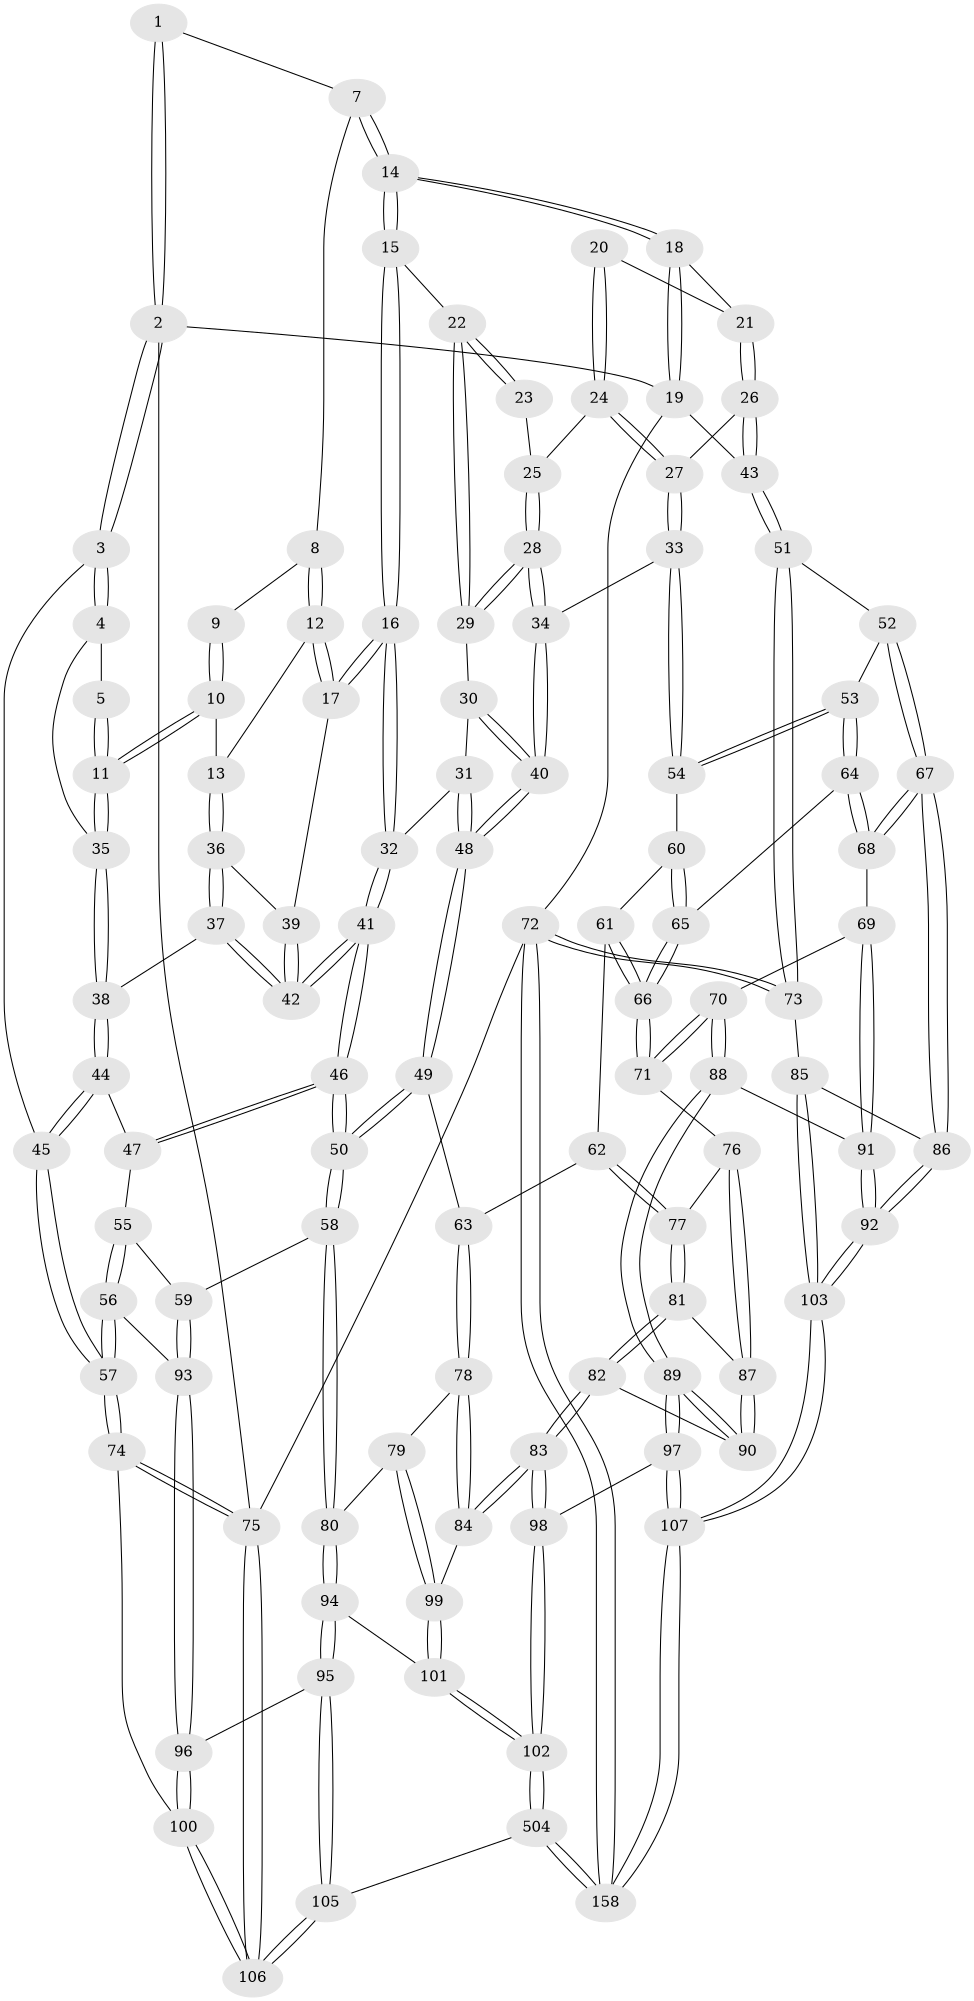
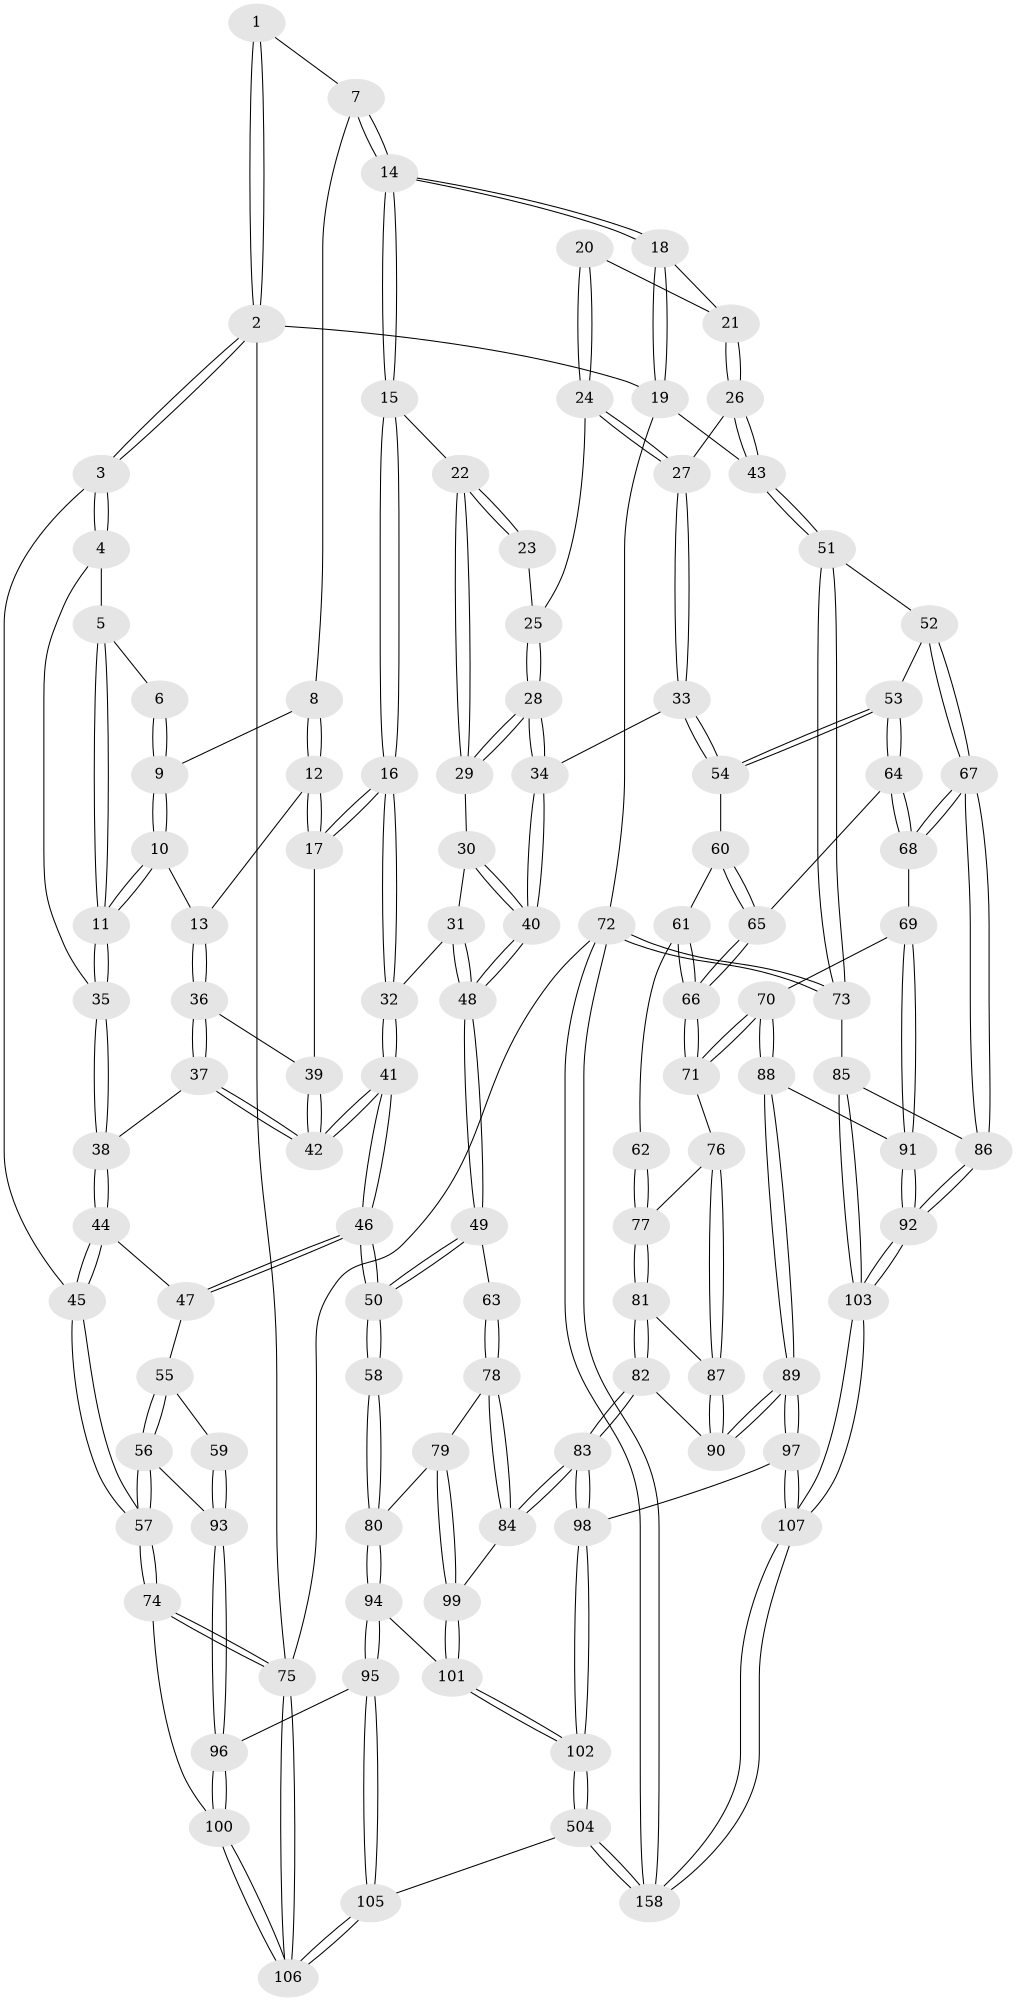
node "6": added
edge "62" -- "63": removed
edge "58" -- "59": removed
